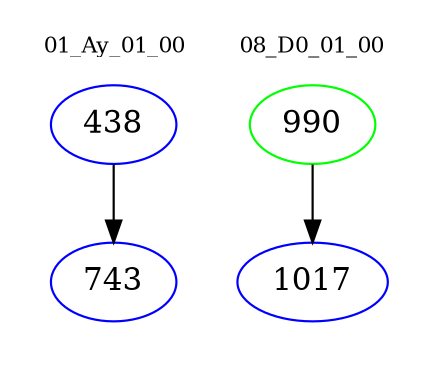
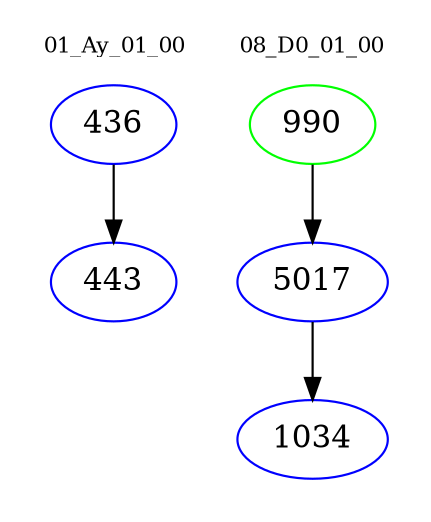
node "438": label "438" -> "436"
node "743": label "743" -> "443"
node "1017": label "1017" -> "5017"
node "1034": added
